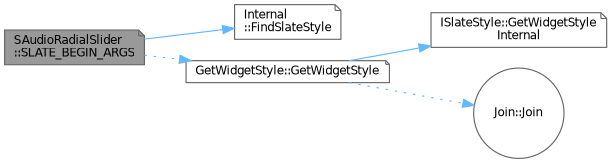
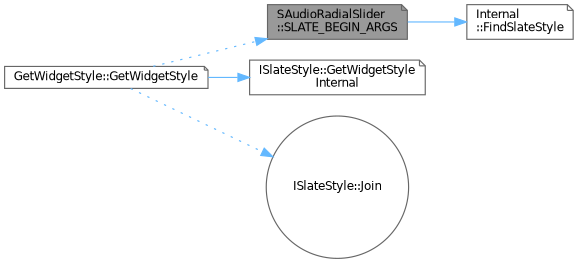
edge "SAudioRadialSlider ::SLATE_BEGIN_ARGS" -> "GetWidgetStyle::GetWidgetStyle": reversed
node "Join::Join": label "Join::Join" -> "ISlateStyle::Join"
